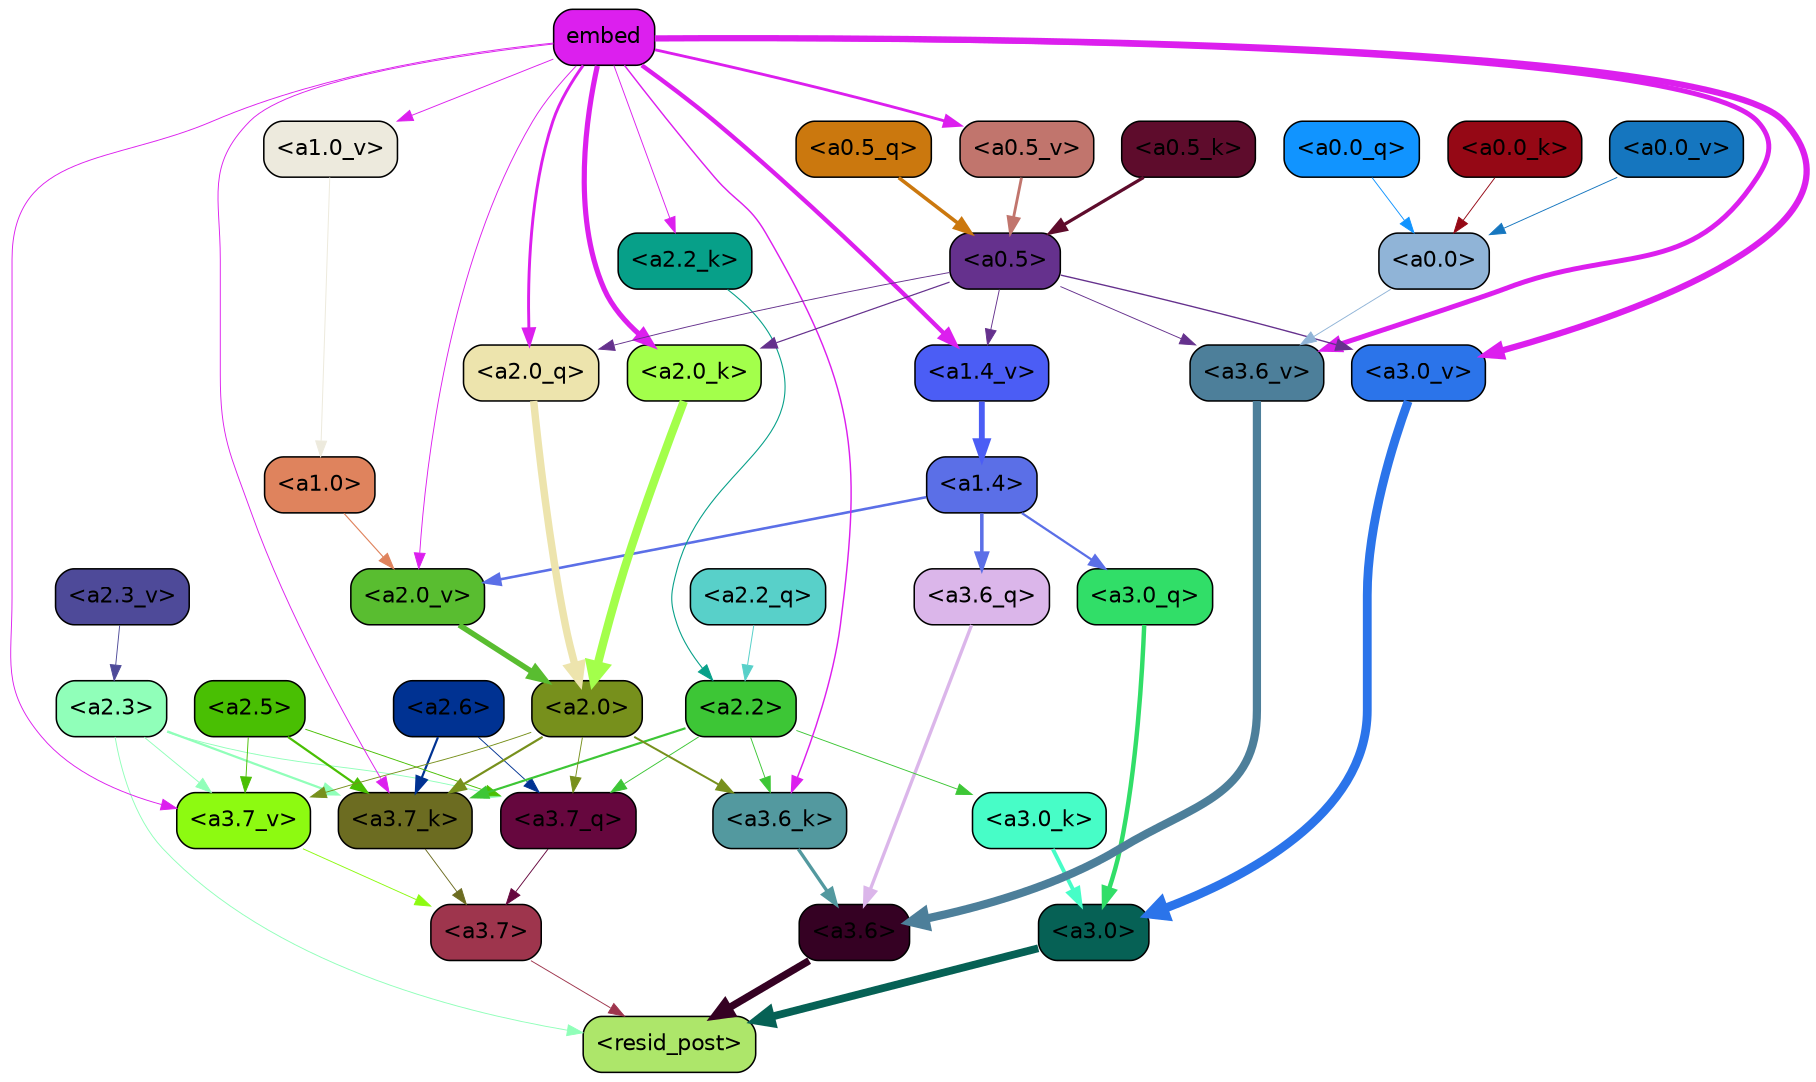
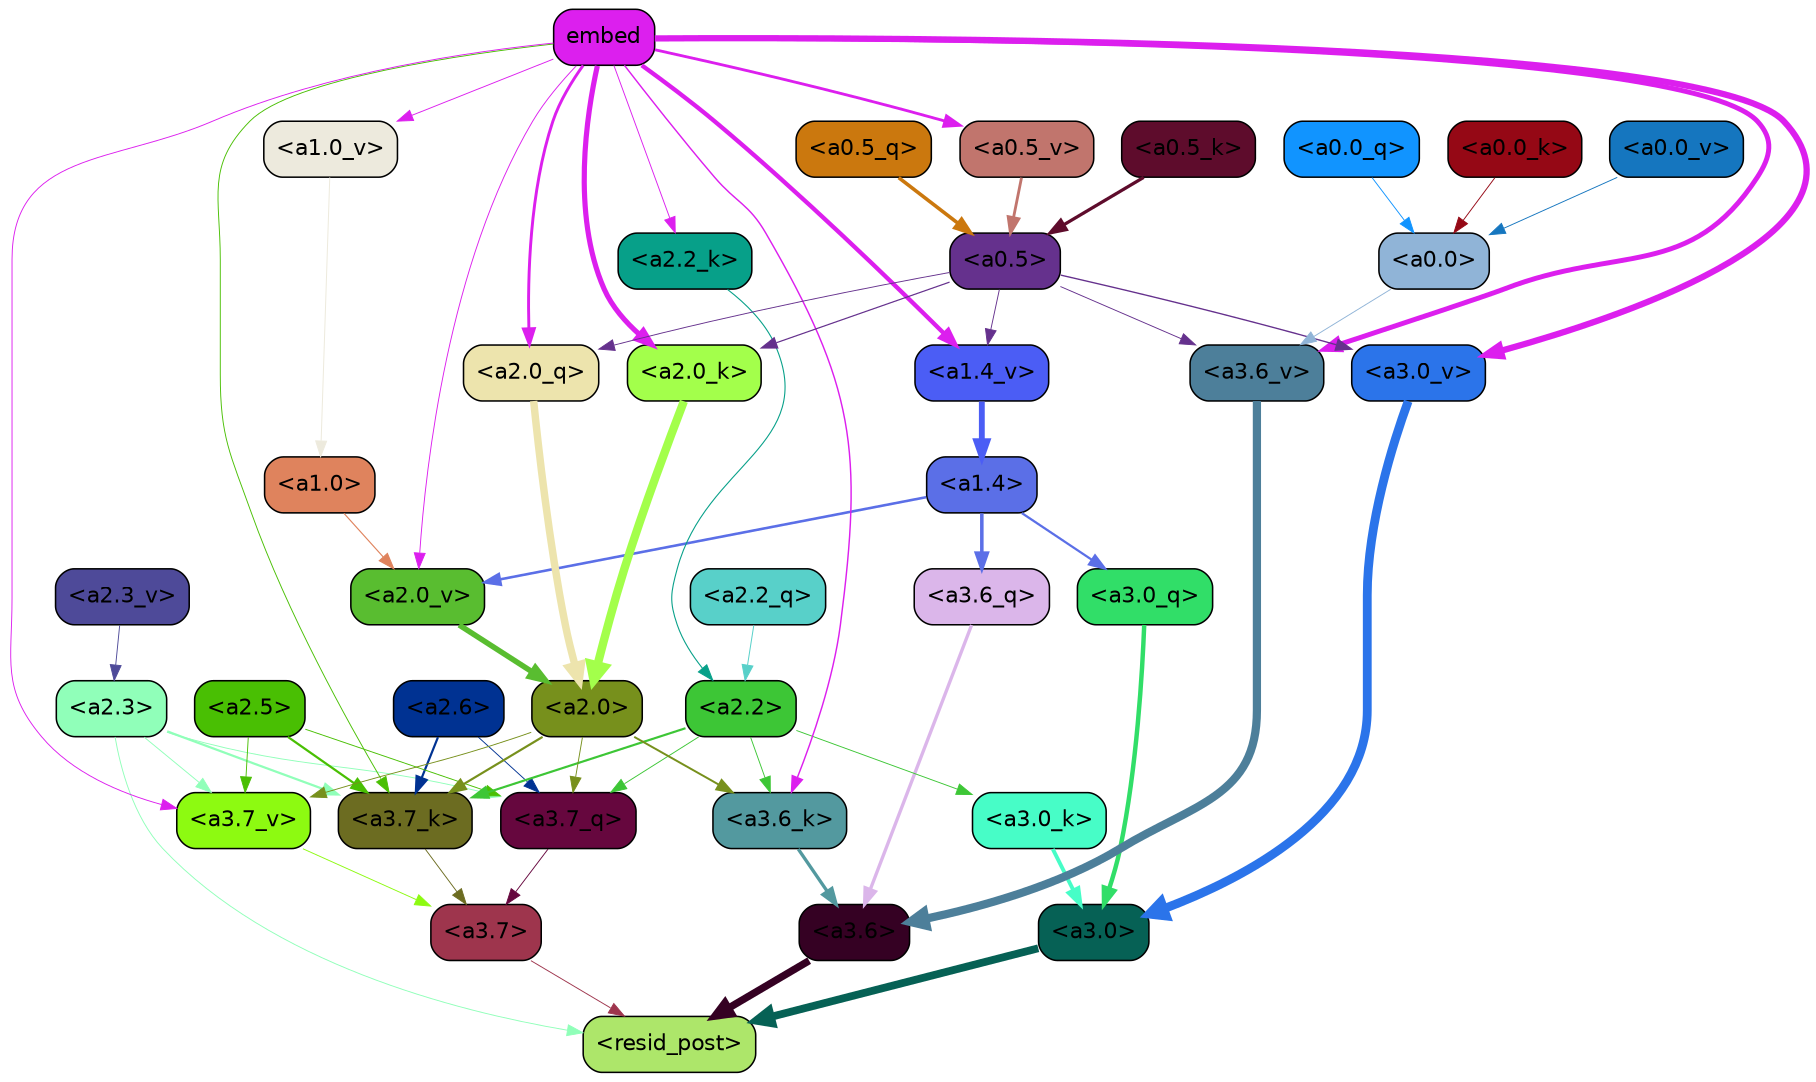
edge "embed" -> "<a3.7_k>": color #dc1fee -> #49bf03
